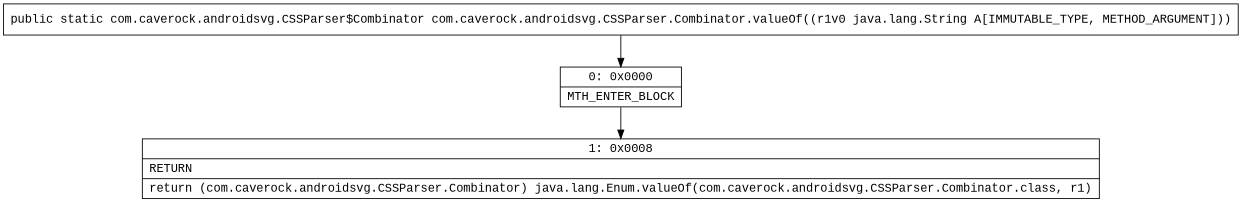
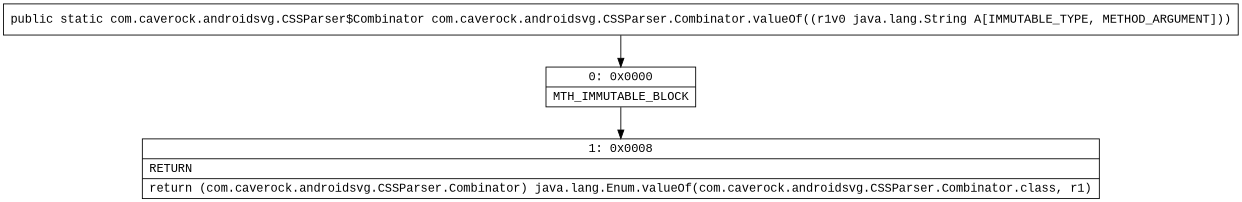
node "0: 0x0000": text "MTH_ENTER_BLOCK" -> "MTH_IMMUTABLE_BLOCK"
